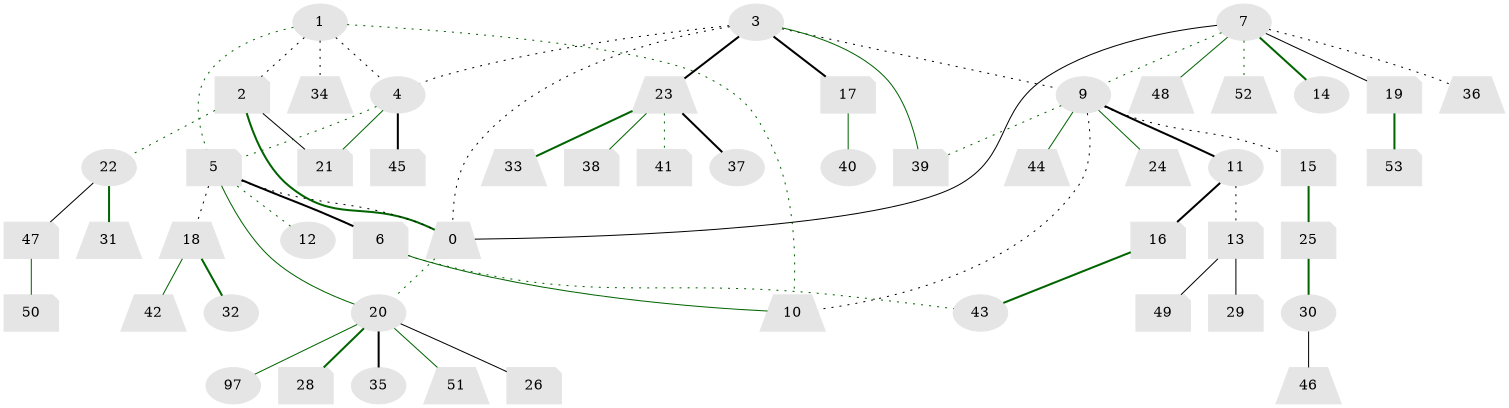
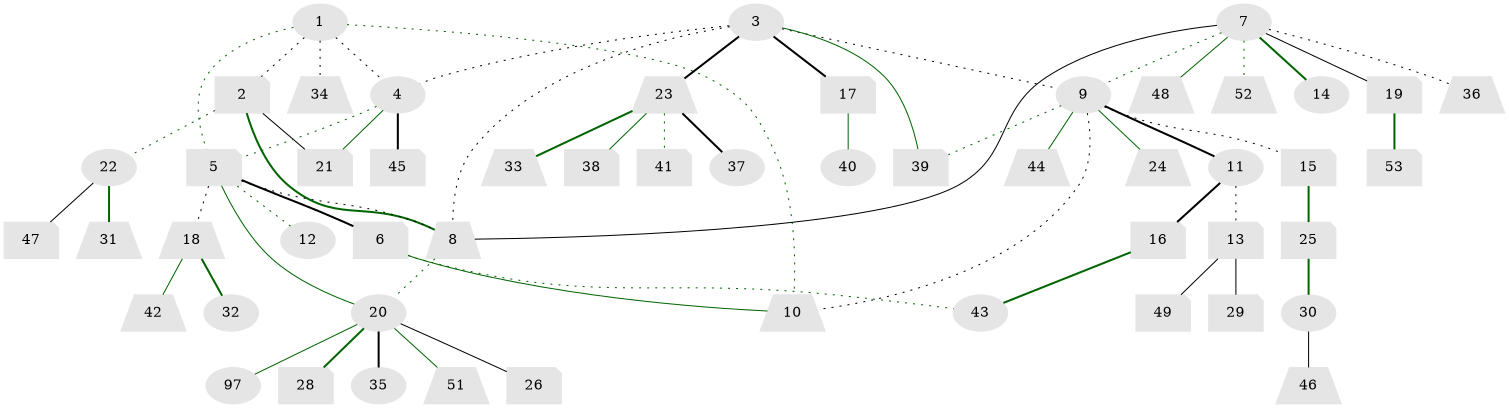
node "0": label "0" -> "8"
node "50": removed
